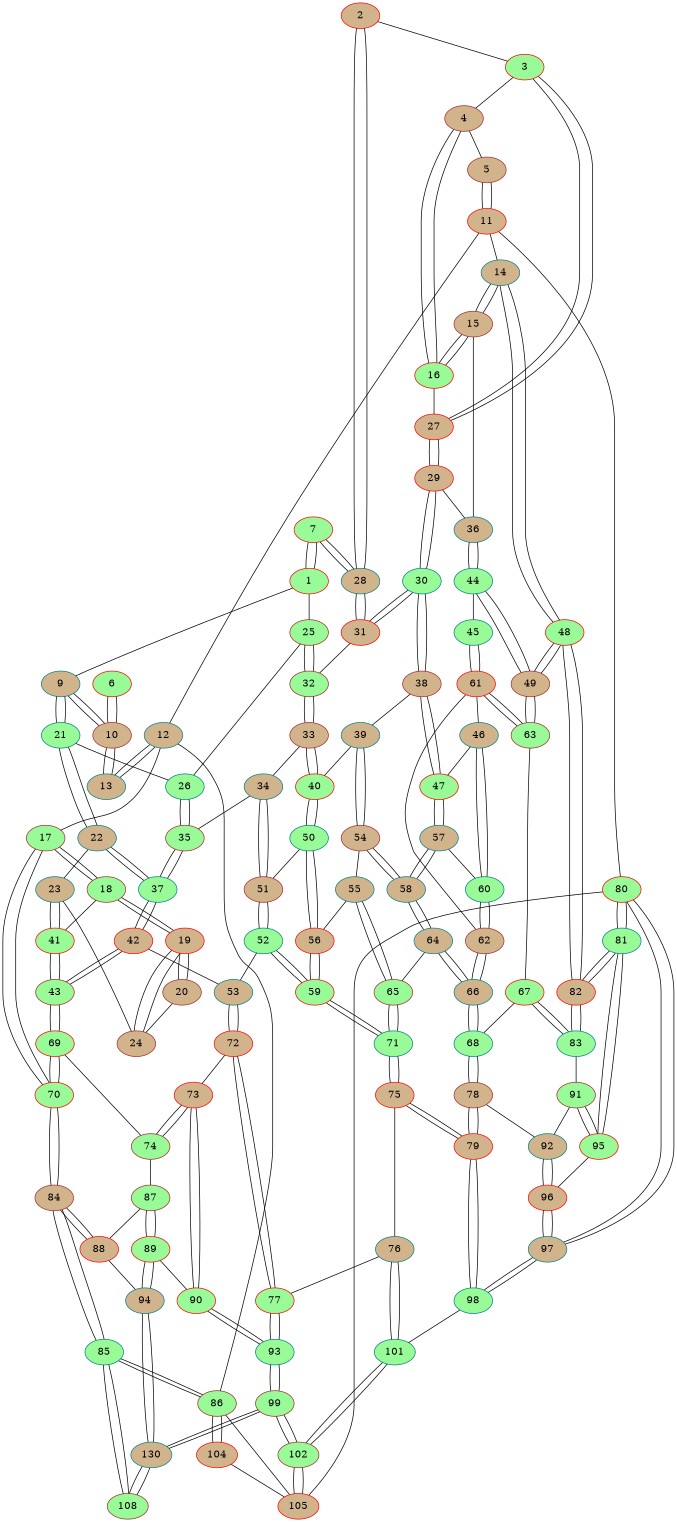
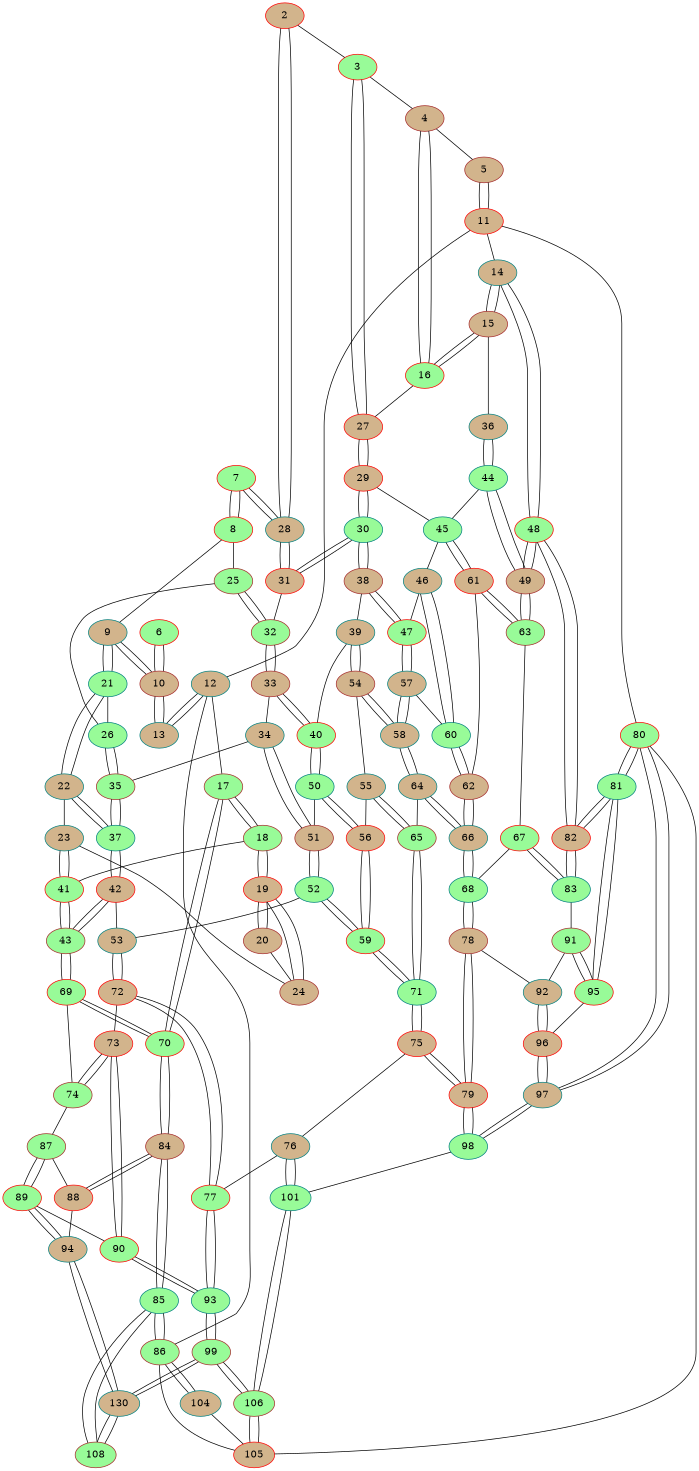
edge "29" -- "36": now "29" -- "45"
node "1": label "1" -> "8"
edge "61" -- "46": now "45" -- "46"
node "104": color red -> teal
node "102": label "102" -> "106"
